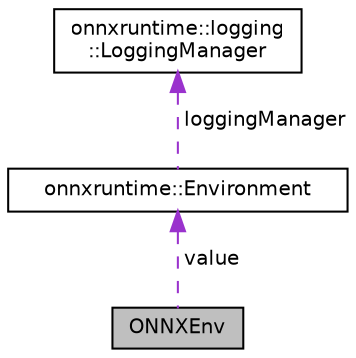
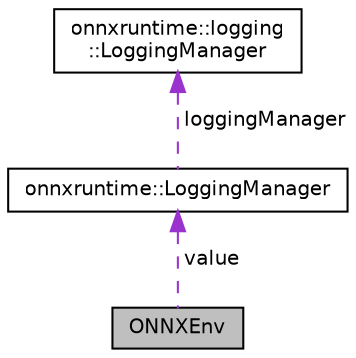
node "onnxruntime::Environment": label "onnxruntime::Environment" -> "onnxruntime::LoggingManager"
